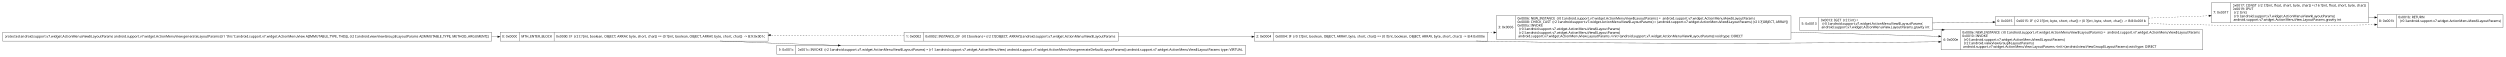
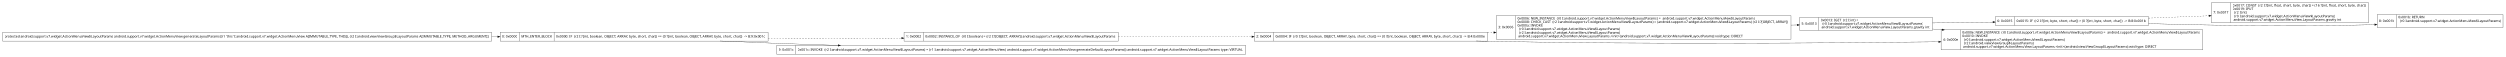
edge "7: 0x0017" -> "8: 0x001b": removed
edge "6: 0x0015" -> "8: 0x001b": style dashed -> solid
edge "3: 0x0006" -> "4: 0x000e": now "3: 0x0006" -> "5: 0x0013"
edge "1: 0x0002" -> "0: 0x0000": reversed
edge "1: 0x0002" -> "2: 0x0004": style solid -> dashed
